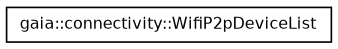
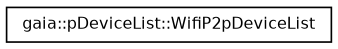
node "gaia::connectivity::WifiP2pDeviceList": label "gaia::connectivity::WifiP2pDeviceList" -> "gaia::pDeviceList::WifiP2pDeviceList"
